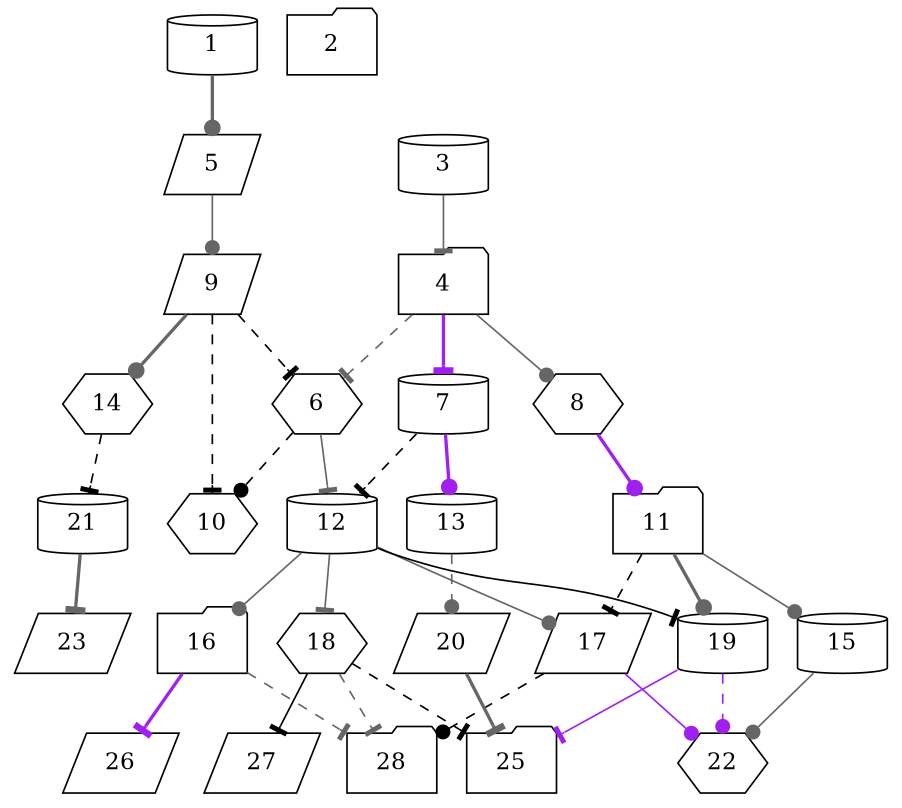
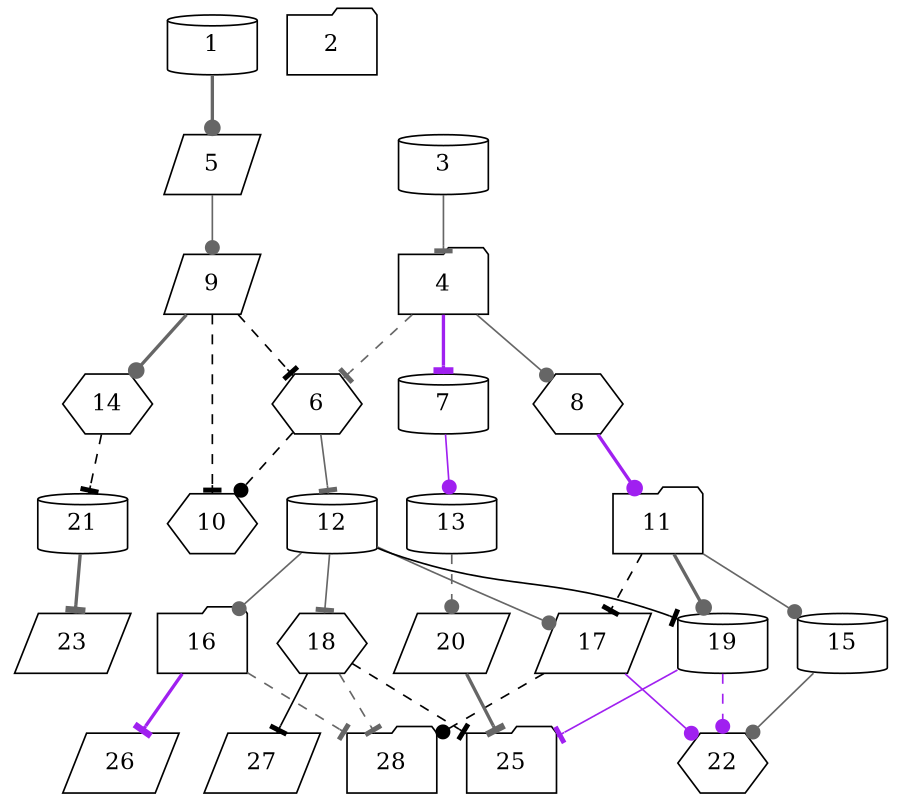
edge "7" -> "13": style bold -> solid
edge "7" -> "12": removed
